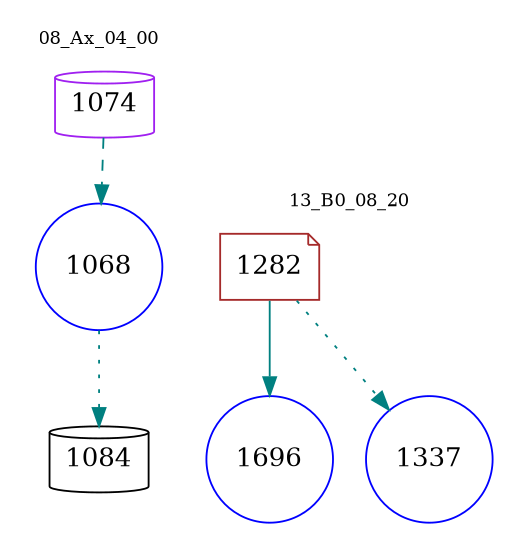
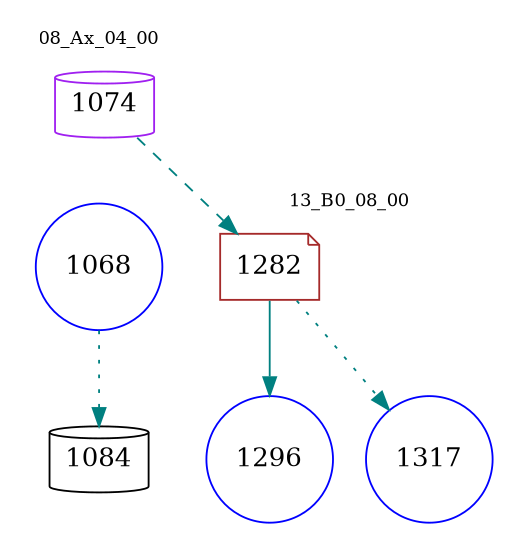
edge "1074" -> "1068": now "1074" -> "1282"
cluster "13_B0_08_20": label "13_B0_08_20" -> "13_B0_08_00"
node "1696": label "1696" -> "1296"
node "1337": label "1337" -> "1317"
